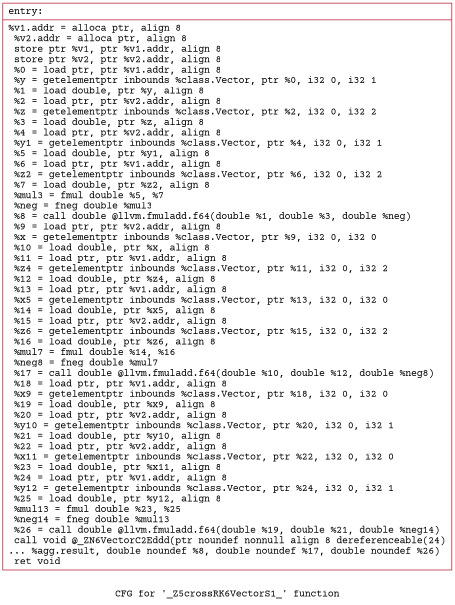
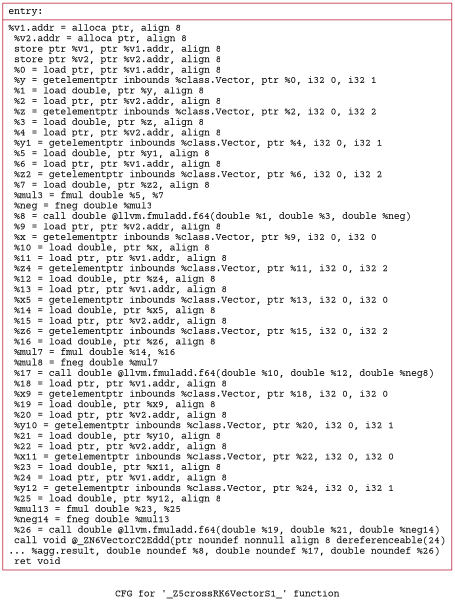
node "entry:": text "%neg8 = fneg double %mul7" -> "%mul8 = fneg double %mul7"
